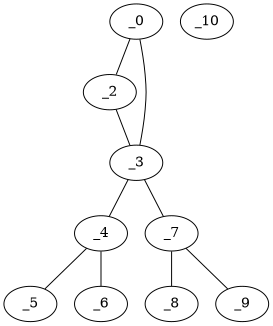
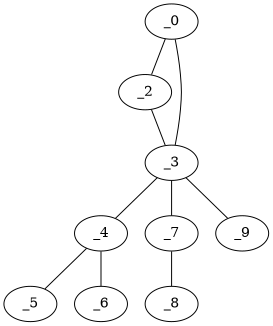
node "_10": removed
edge "_7" -- "_9": now "_3" -- "_9"
